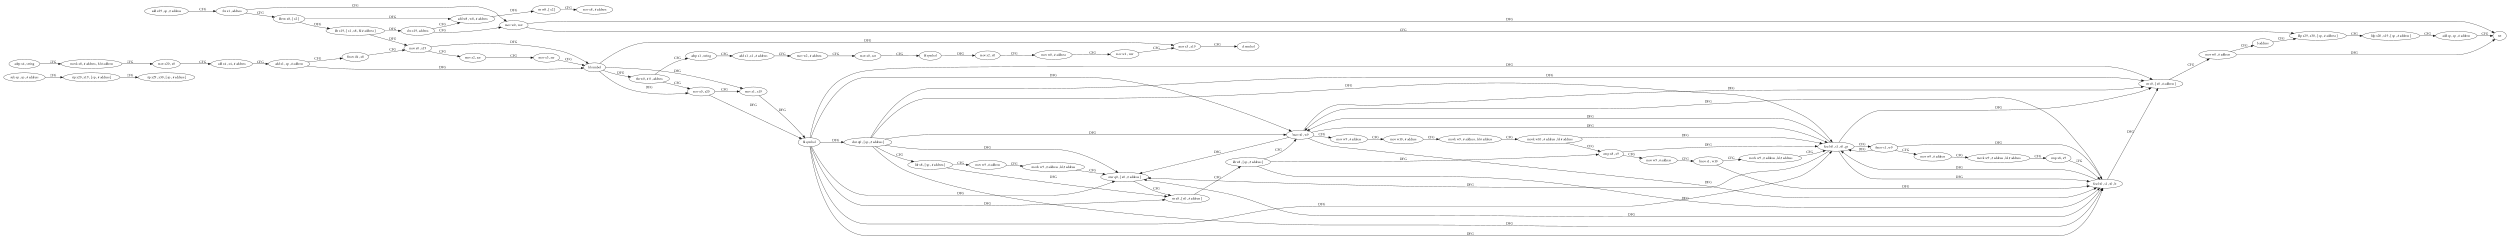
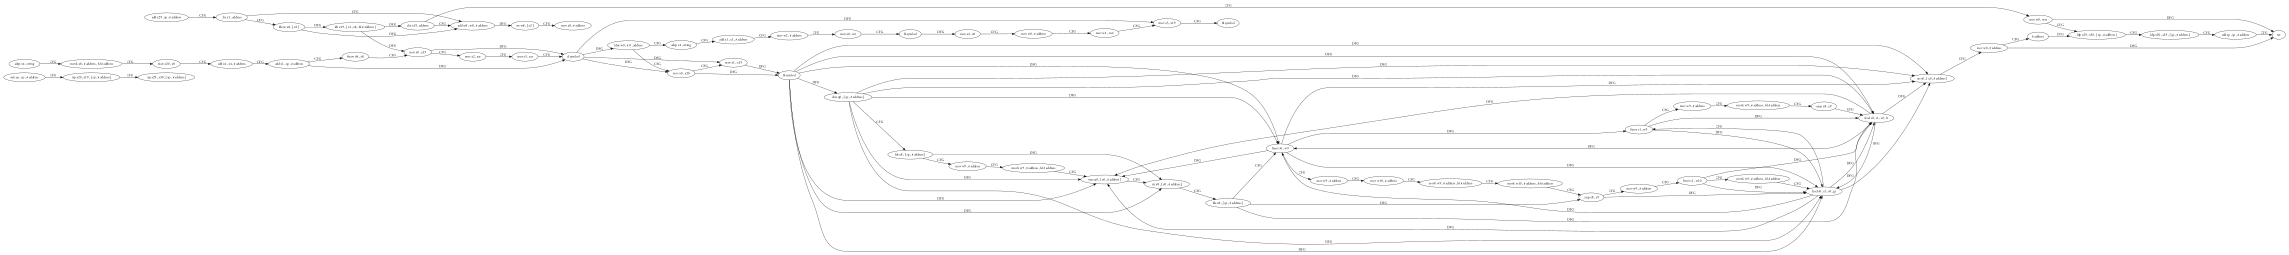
edge "cbz x1 , address" -> "mov w0 , wzr": now "cbz x1 , address" -> "add w8 , w8 , # address"
node "tbz w0 , # 0 , address": label "tbz w0 , # 0 , address" -> "ldur w0 , # 0 , address"
edge "movk w10 , # address , lsl # address" -> "fcsel s0 , s1 , s0 , gt": now "fmov s1 , w10" -> "fcsel s0 , s1 , s0 , gt"
edge "fmov s0 , w9" -> "fcsel s0 , s1 , s0 , lt": now "fmov s0 , w9" -> "fmov s1 , w9"
